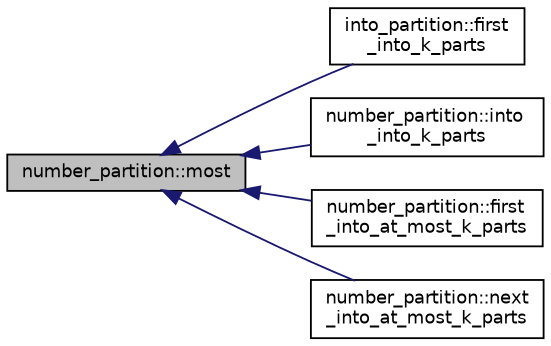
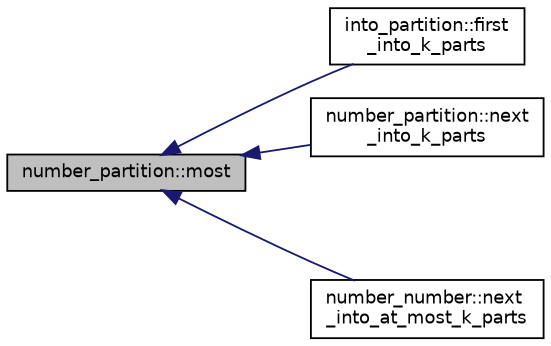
node "number_partition::into _into_k_parts": label "number_partition::into _into_k_parts" -> "number_partition::next _into_k_parts"
node "number_partition::first _into_at_most_k_parts": removed
node "number_partition::next _into_at_most_k_parts": label "number_partition::next _into_at_most_k_parts" -> "number_number::next _into_at_most_k_parts"
